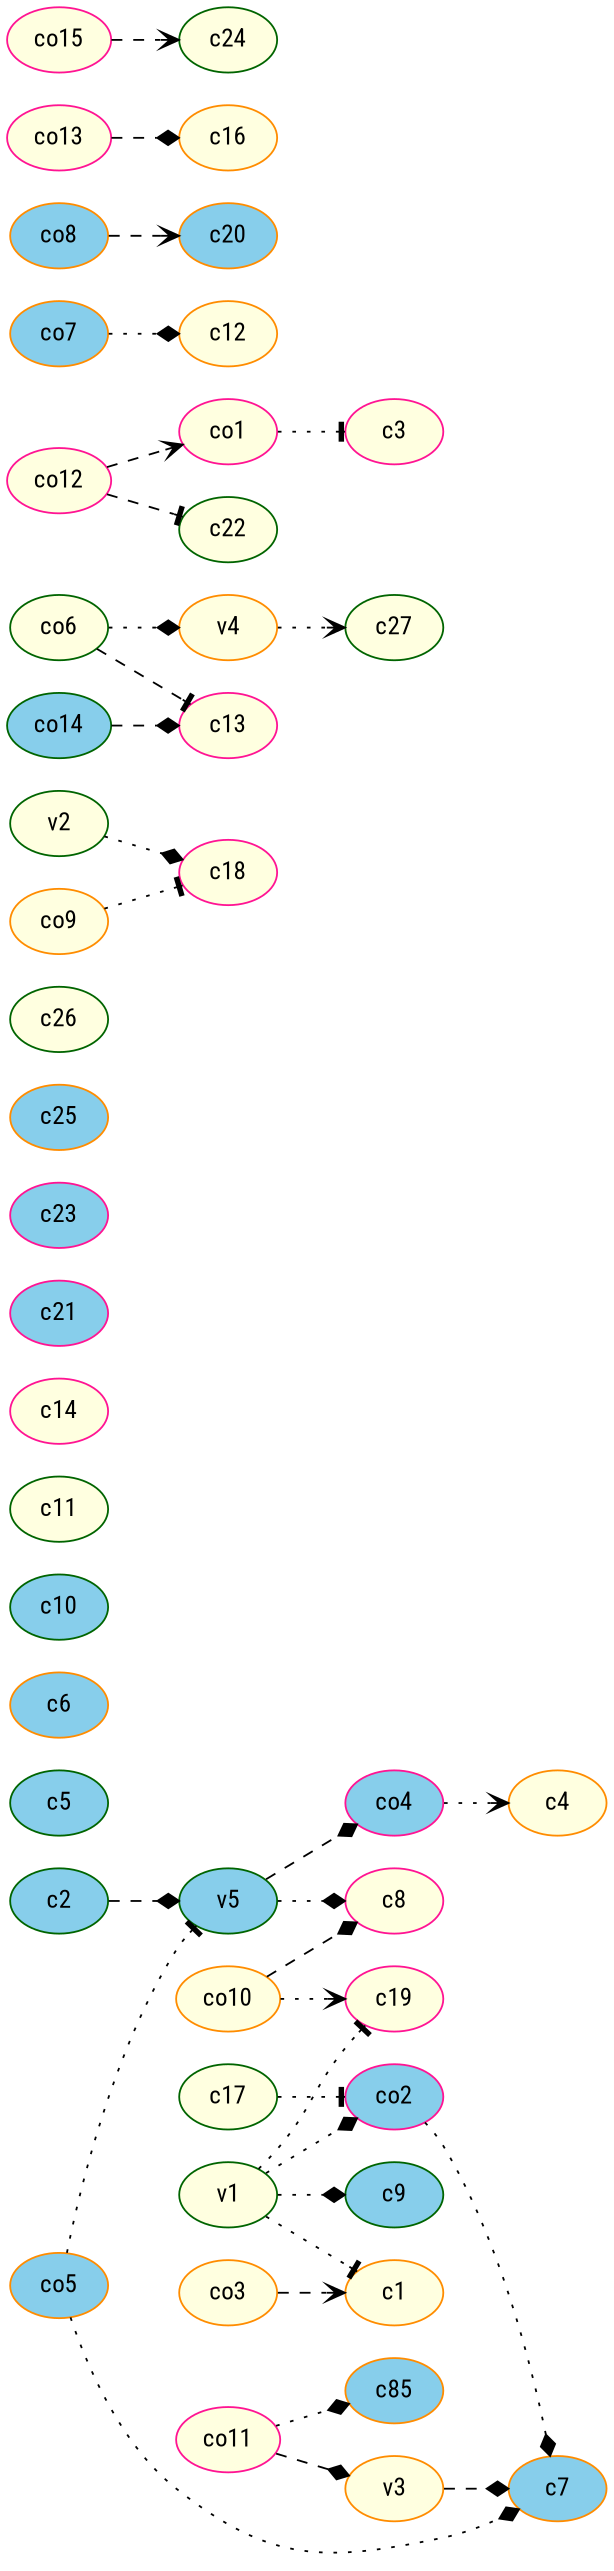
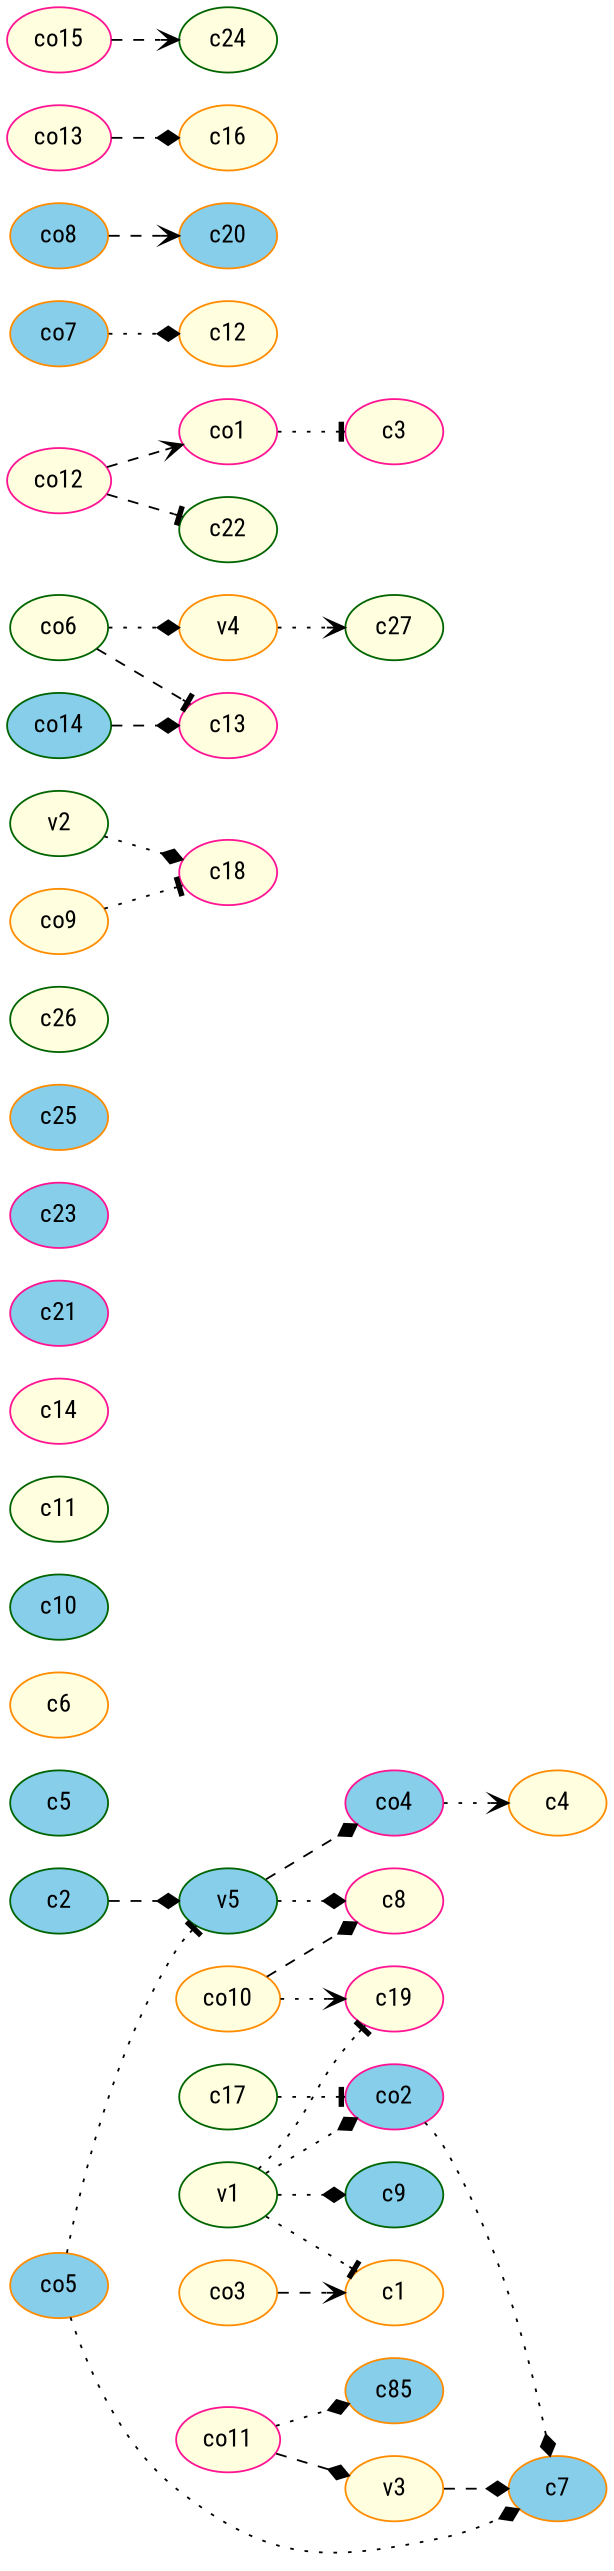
node "c6": fillcolor skyblue -> lightyellow
